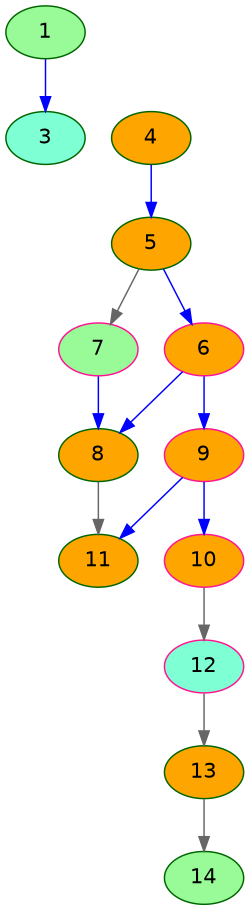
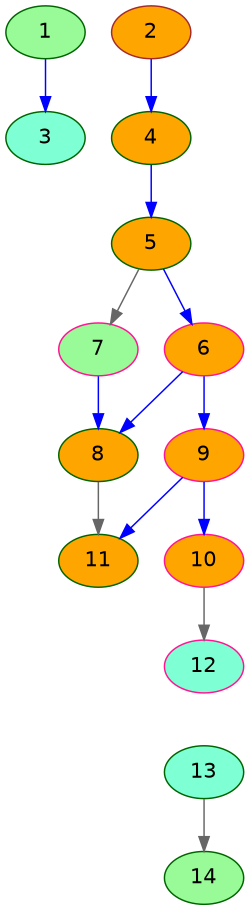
node "2": added
edge "12" -> "13": removed
node "13": fillcolor orange -> aquamarine
